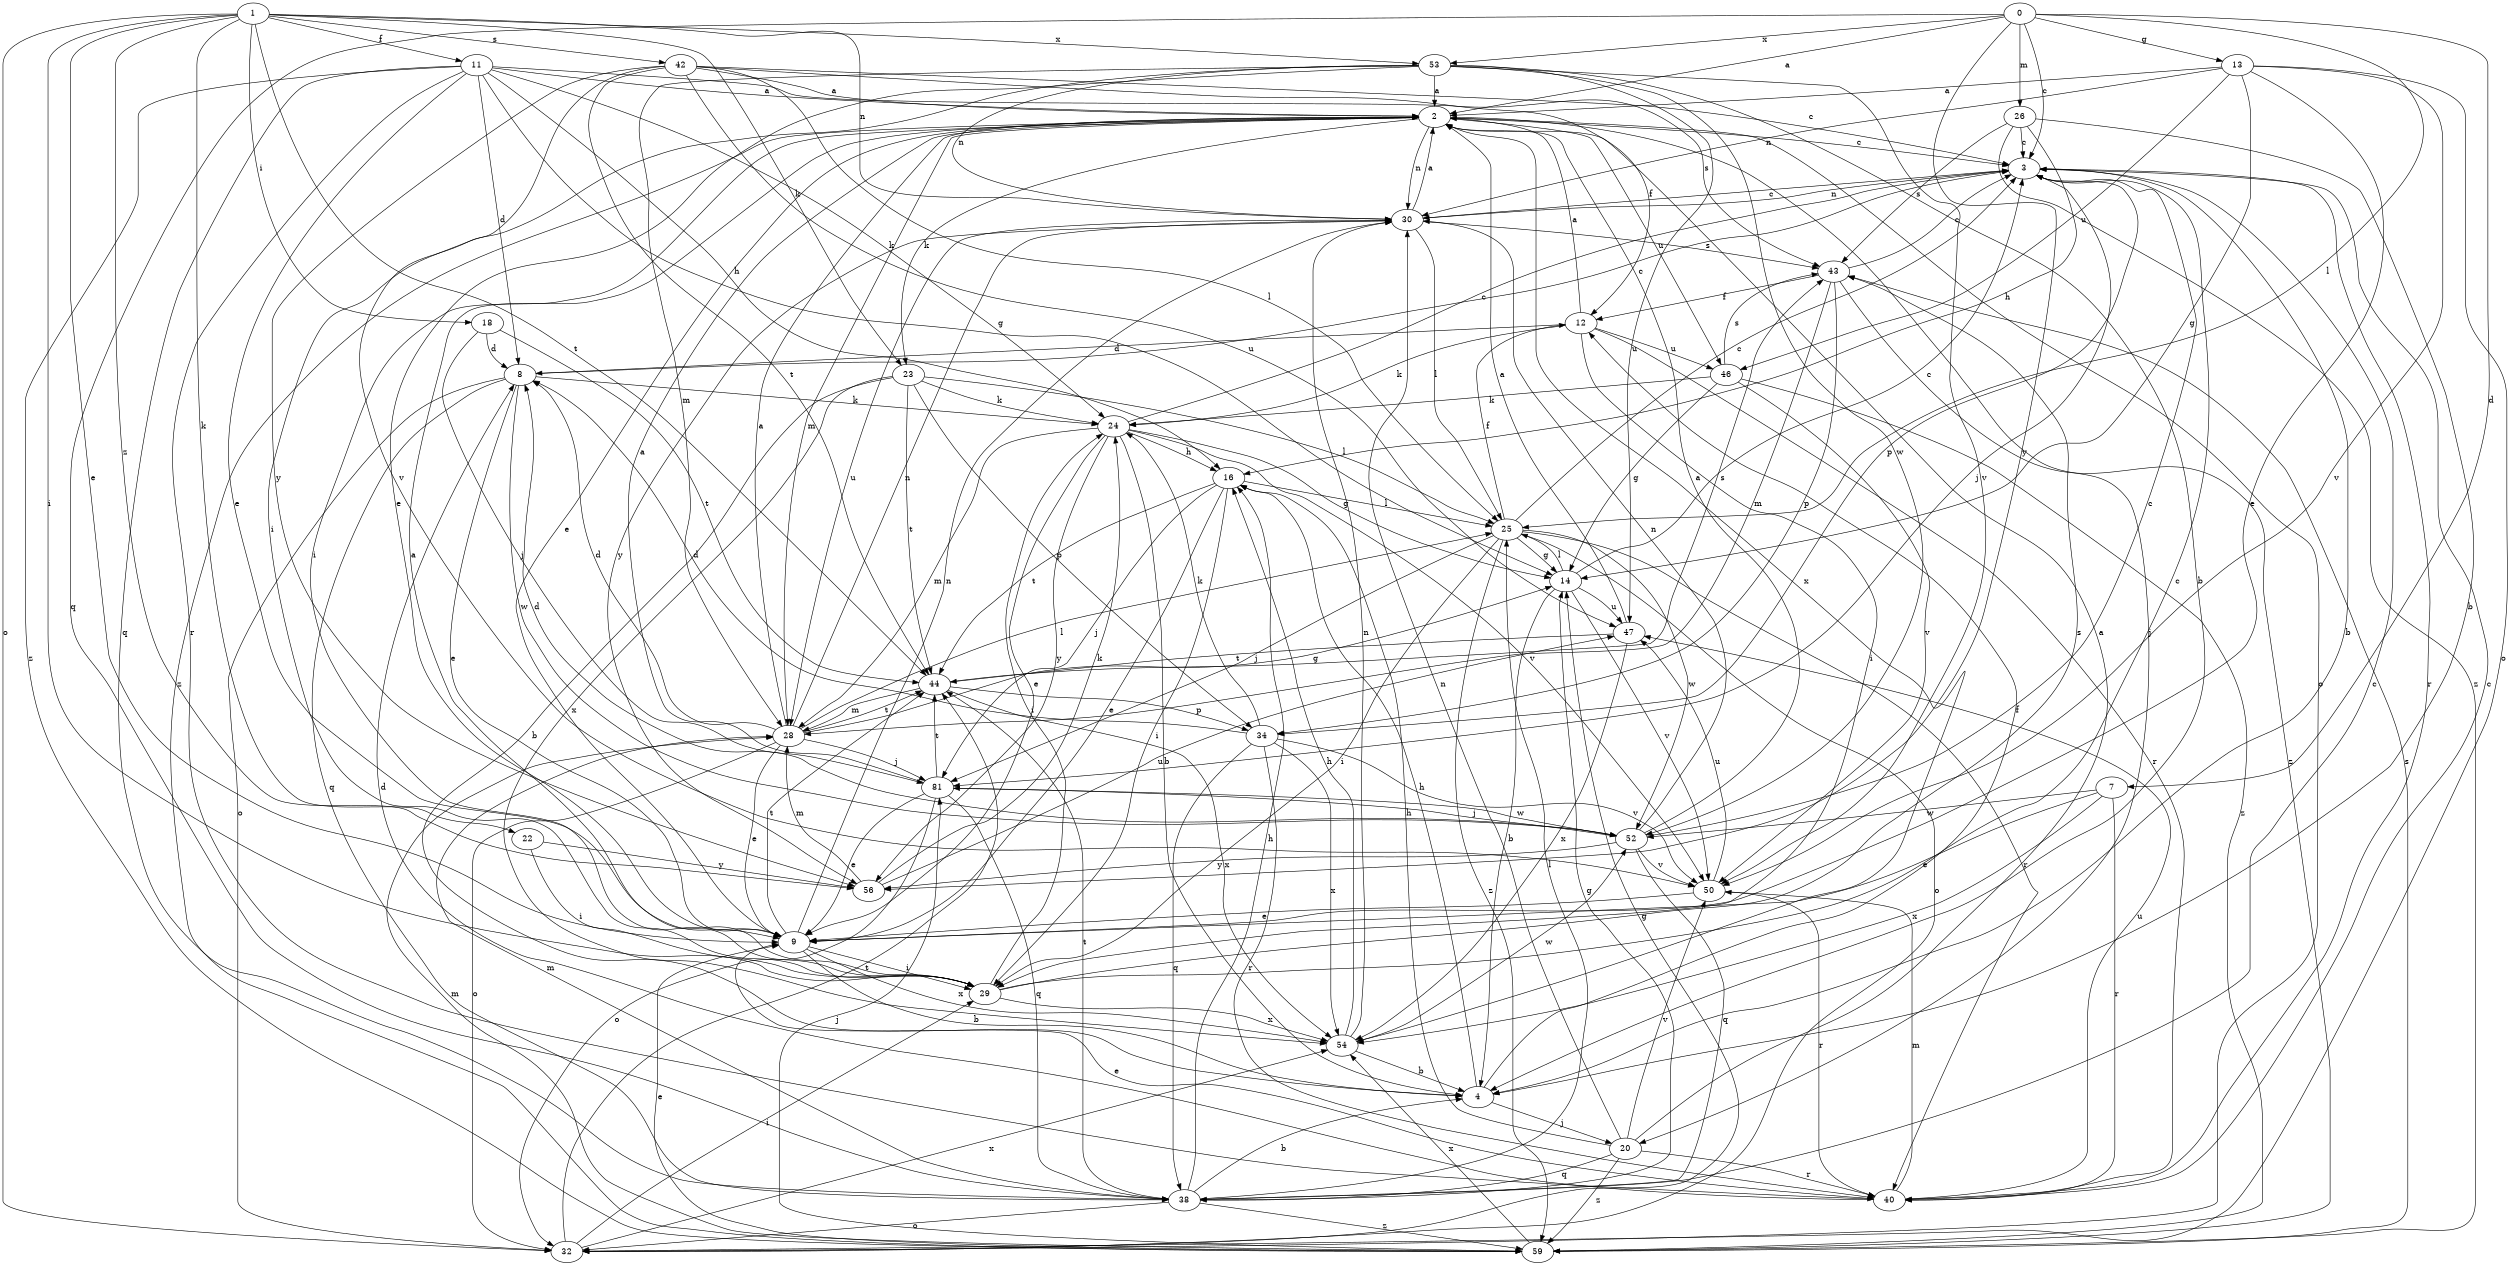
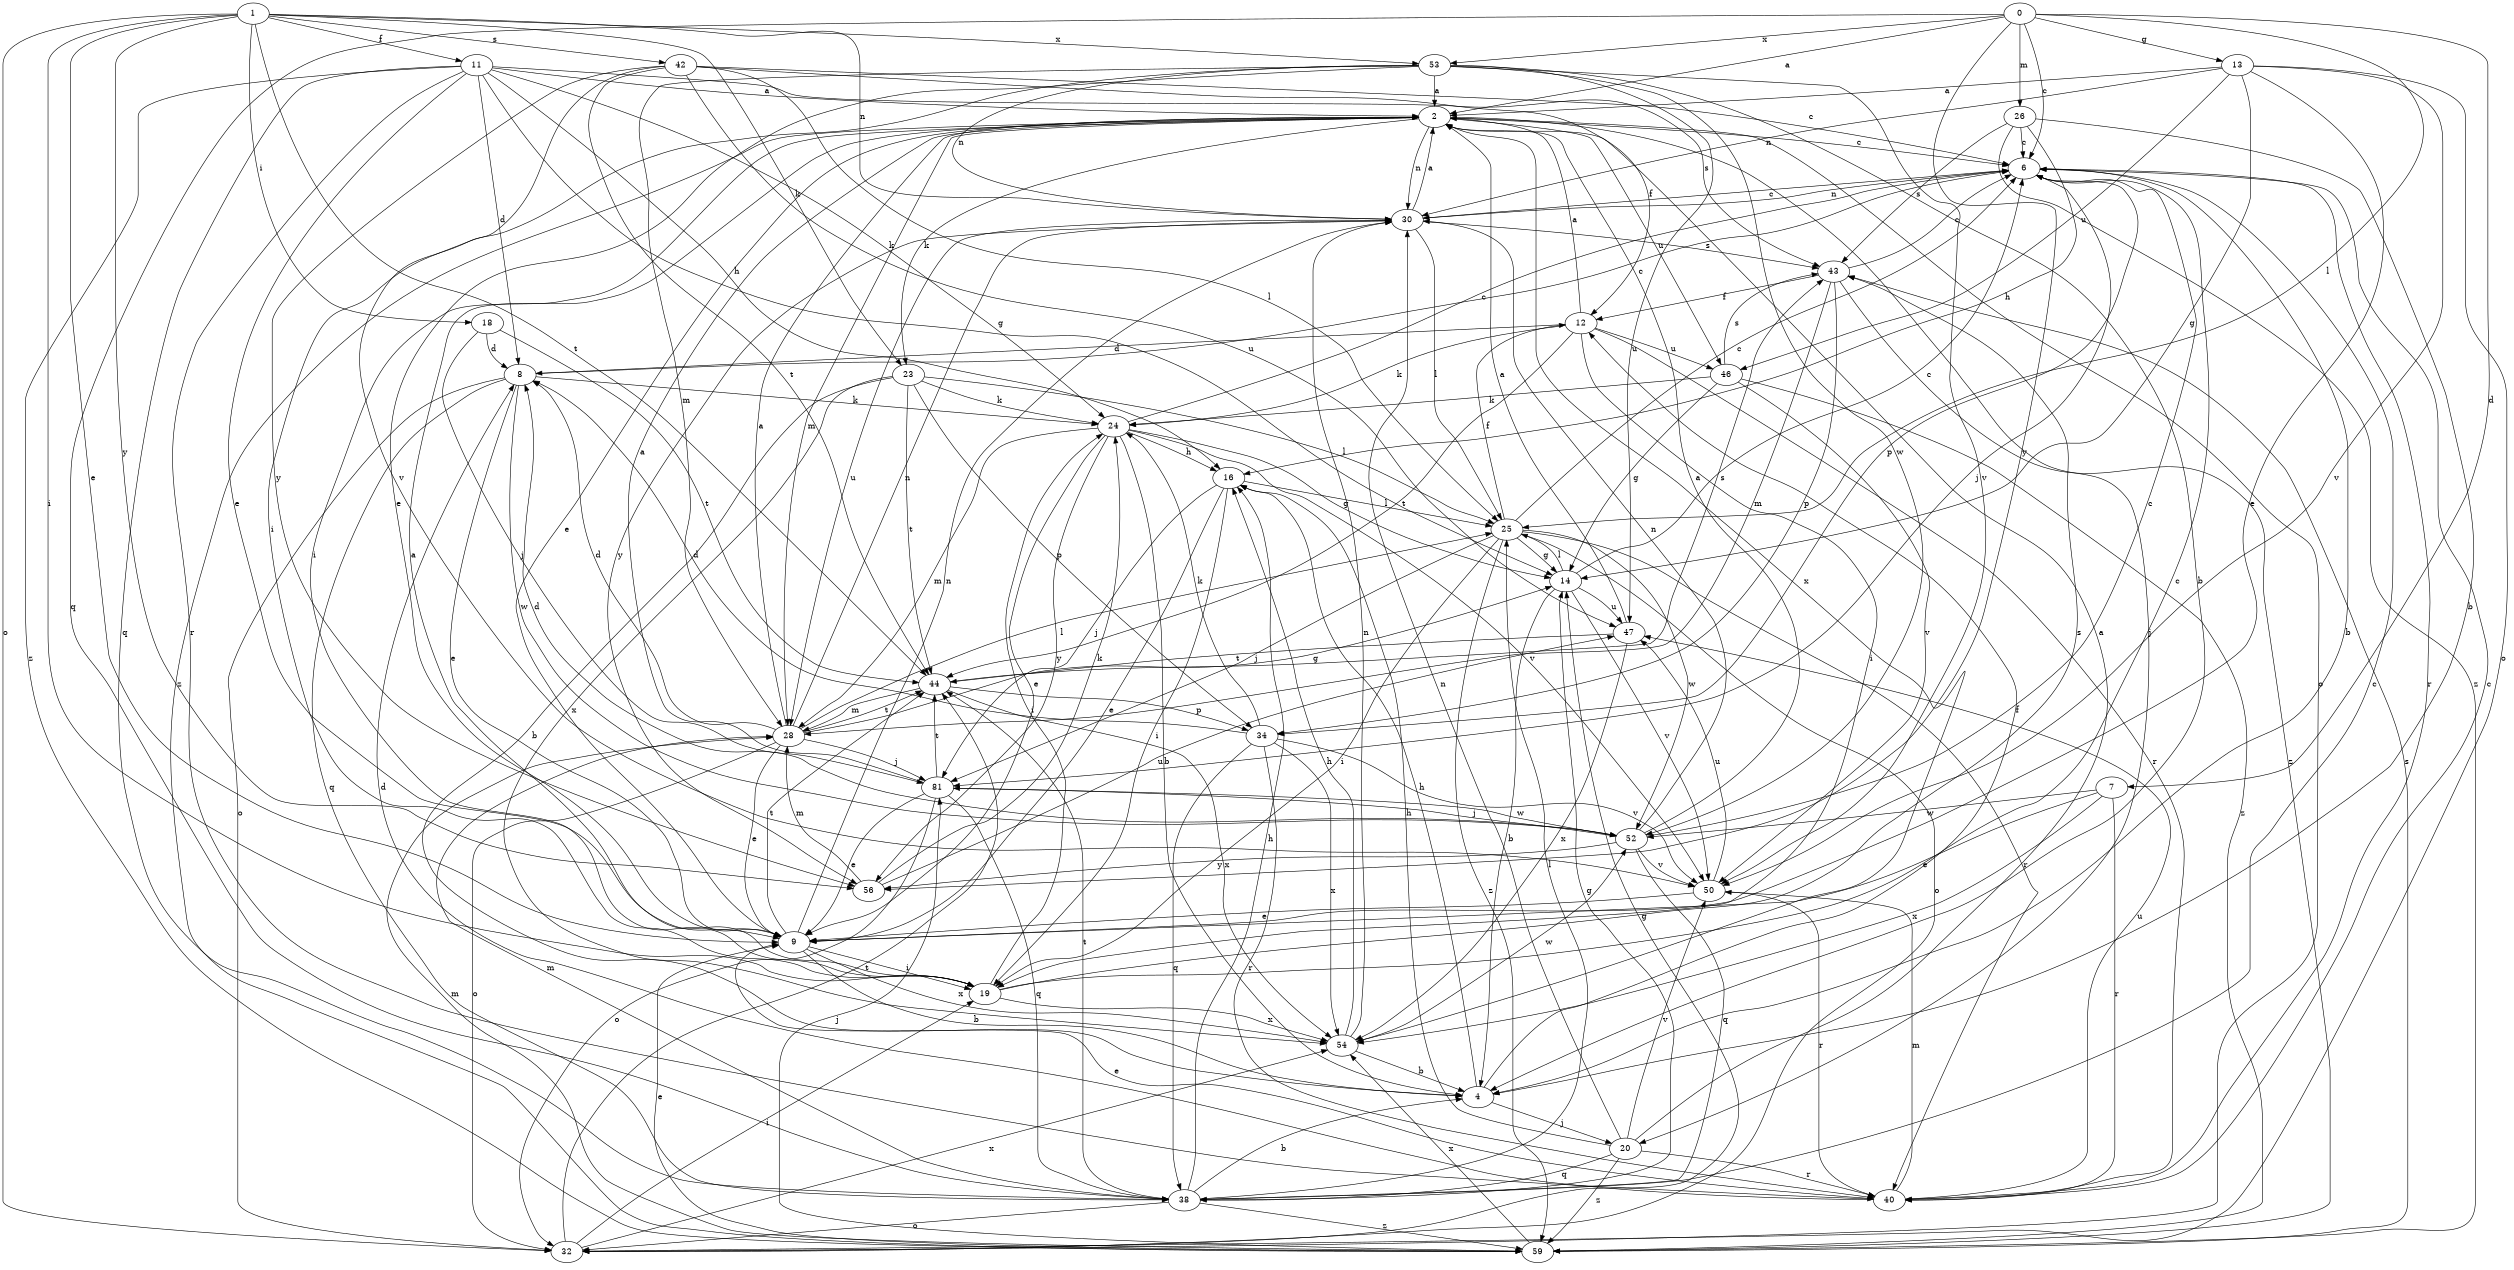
edge "42" -> "2": removed, label "a"
node "3": label "3" -> "6"
edge "1" -> "56": label "z" -> "y"
edge "16" -> "44": now "12" -> "44"
node "22": removed
node "29": label "29" -> "19"
